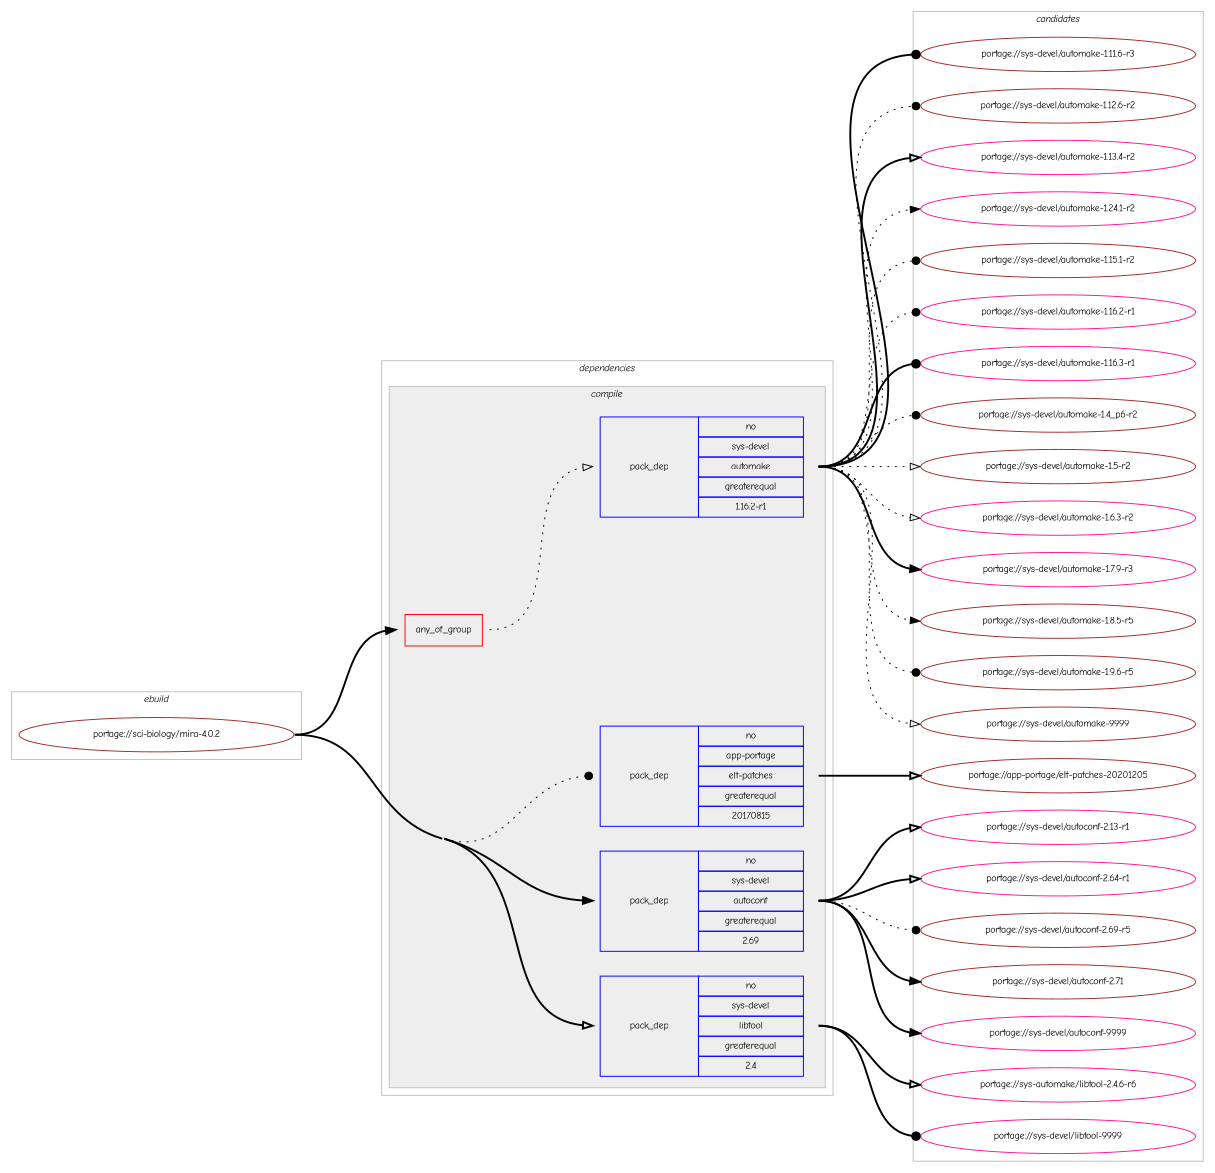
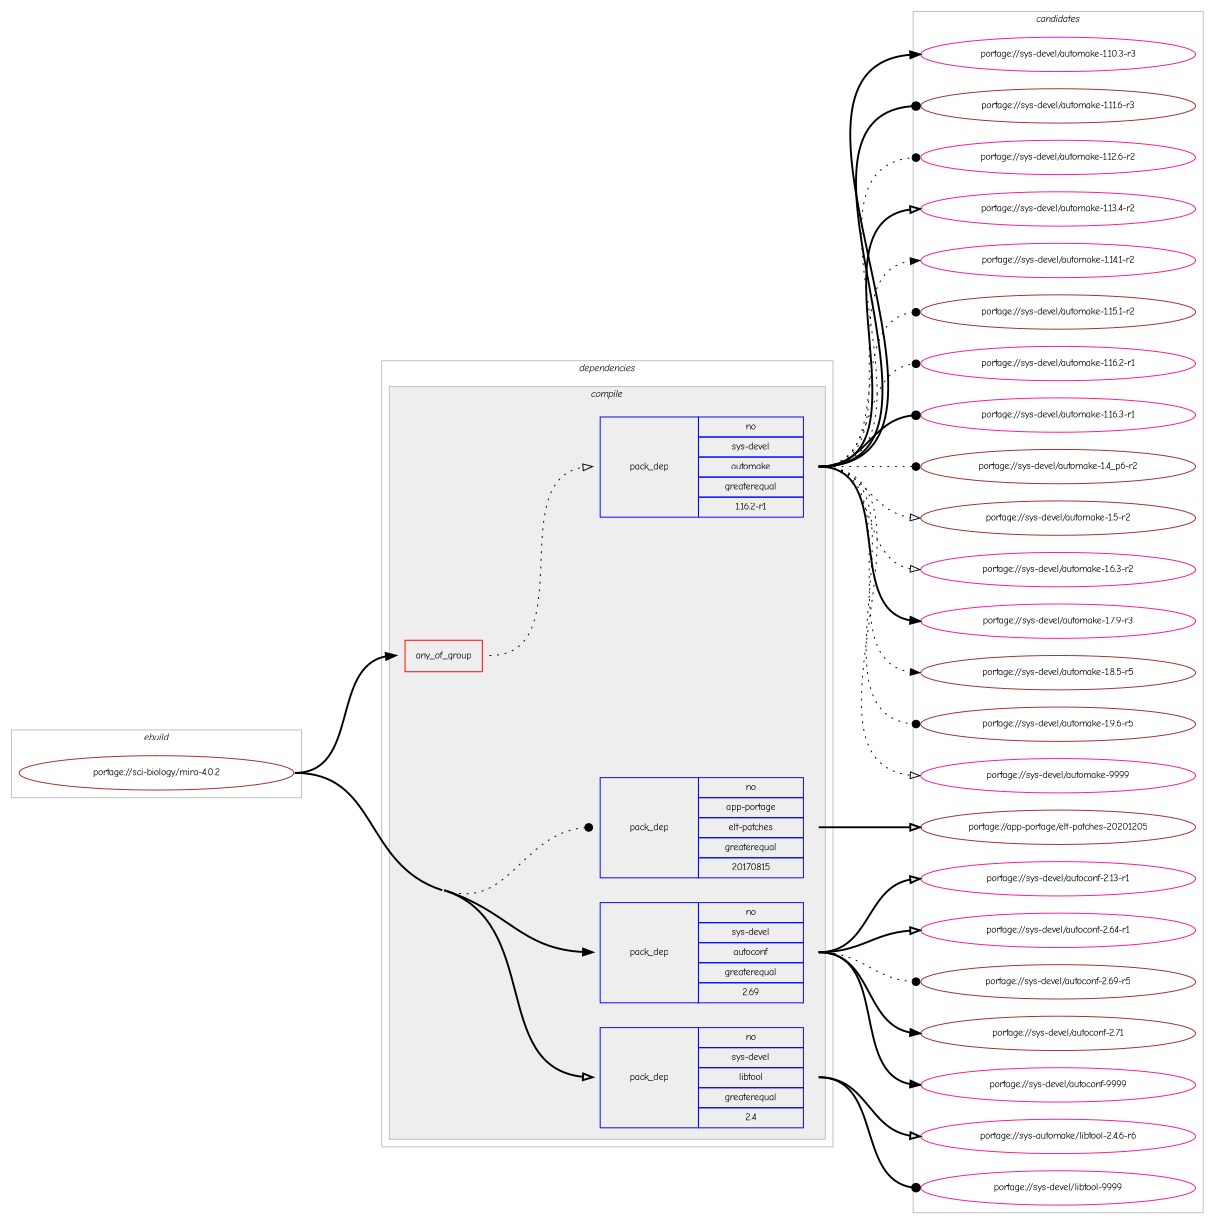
node "portage://sys-devel/automake-1.10.3-r3": added
node "portage://sys-devel/automake-1.12.6-r2": color brown -> deeppink
node "portage://sys-devel/automake-1.24.1-r2": label "portage://sys-devel/automake-1.24.1-r2" -> "portage://sys-devel/automake-1.14.1-r2"
node "portage://sys-devel/automake-9999": color brown -> deeppink
